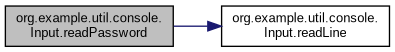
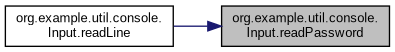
edge "org.example.util.console. Input.readPassword" -> "org.example.util.console. Input.readLine": reversed
